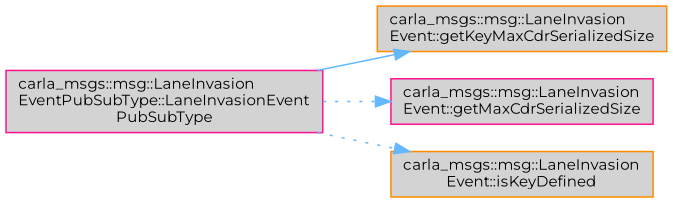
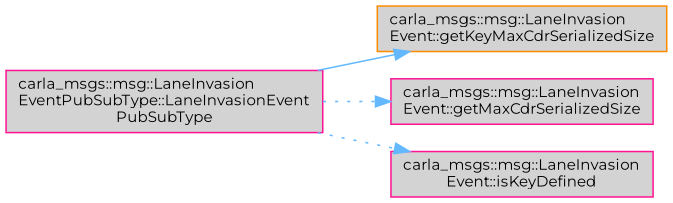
node "carla_msgs::msg::LaneInvasion Event::isKeyDefined": color darkorange -> deeppink
